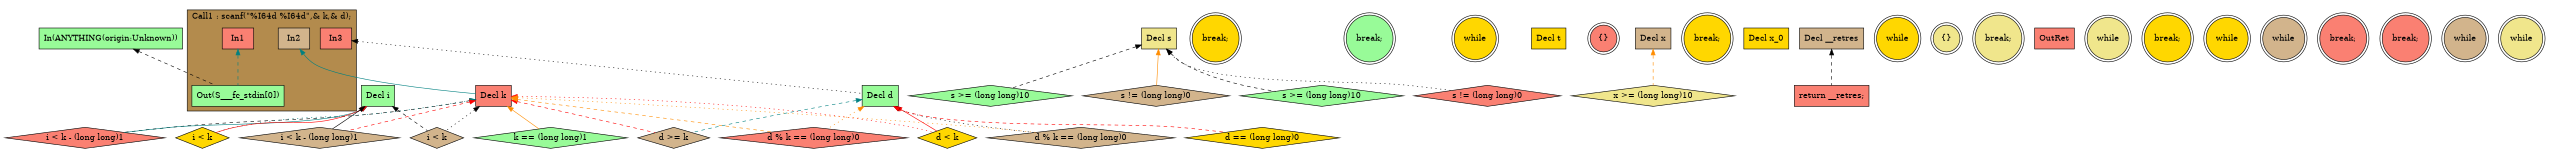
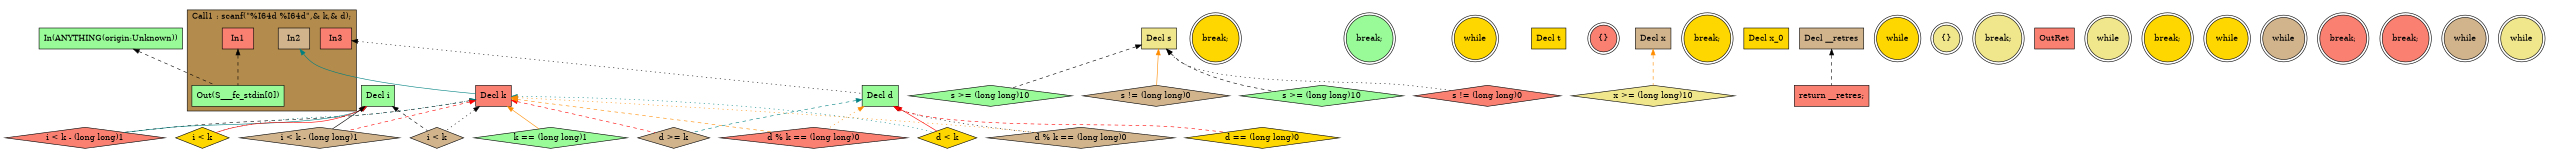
edge "Out(S___fc_stdin[0])" -> "In1": color teal -> black
edge "d < k" -> "Decl k": color red -> teal
